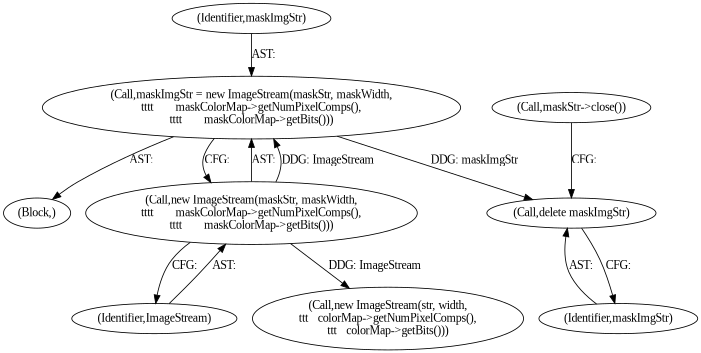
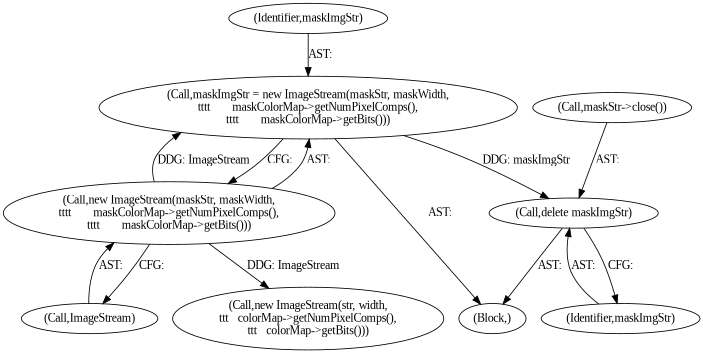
edge "(Call,maskStr->close())" -> "(Call,delete maskImgStr)": label "CFG: " -> "AST: "
edge "(Call,delete maskImgStr)" -> "(Block,)": added, label "AST:"
node "(Identifier,ImageStream)": label "(Identifier,ImageStream)" -> "(Call,ImageStream)"
